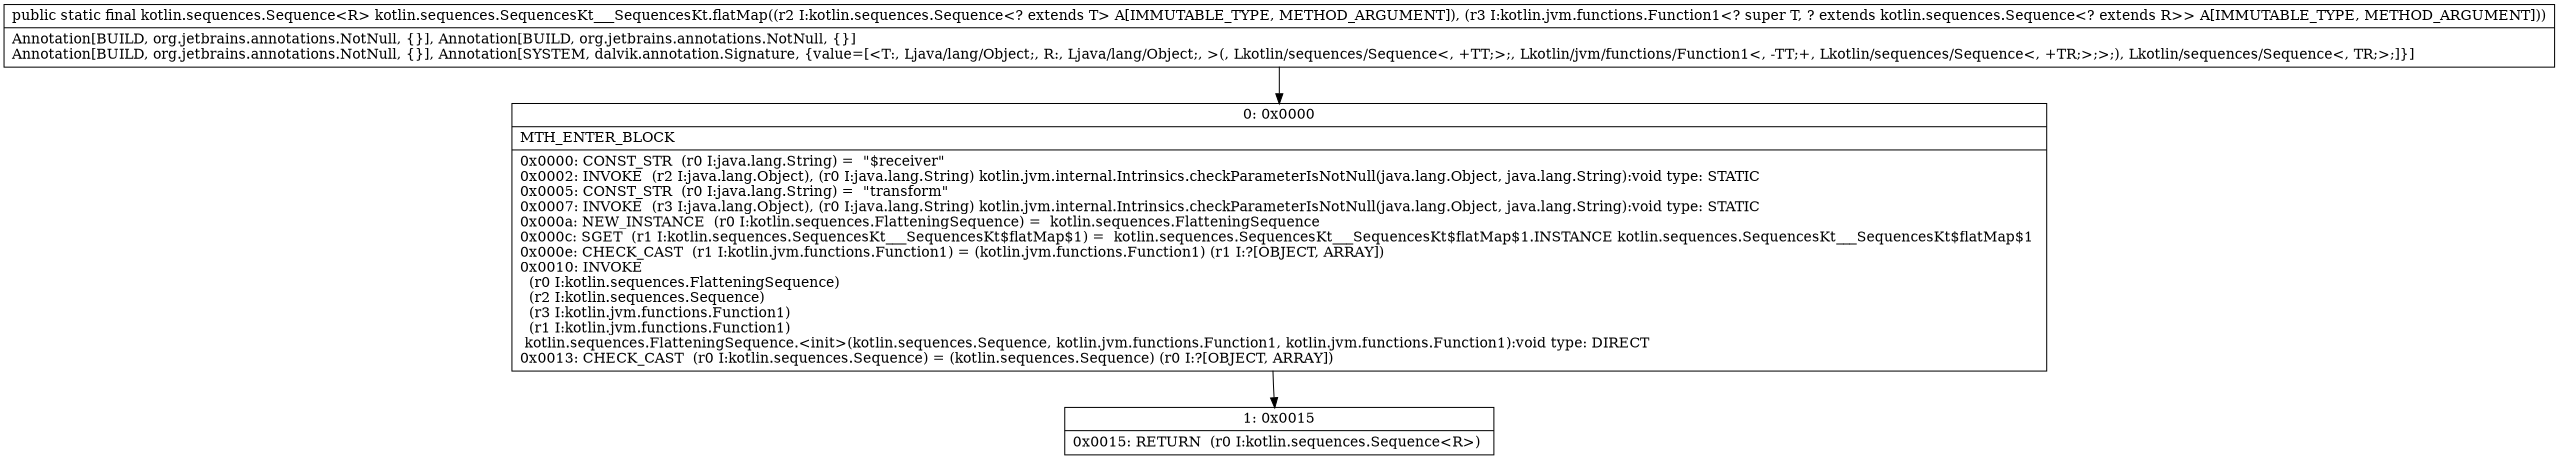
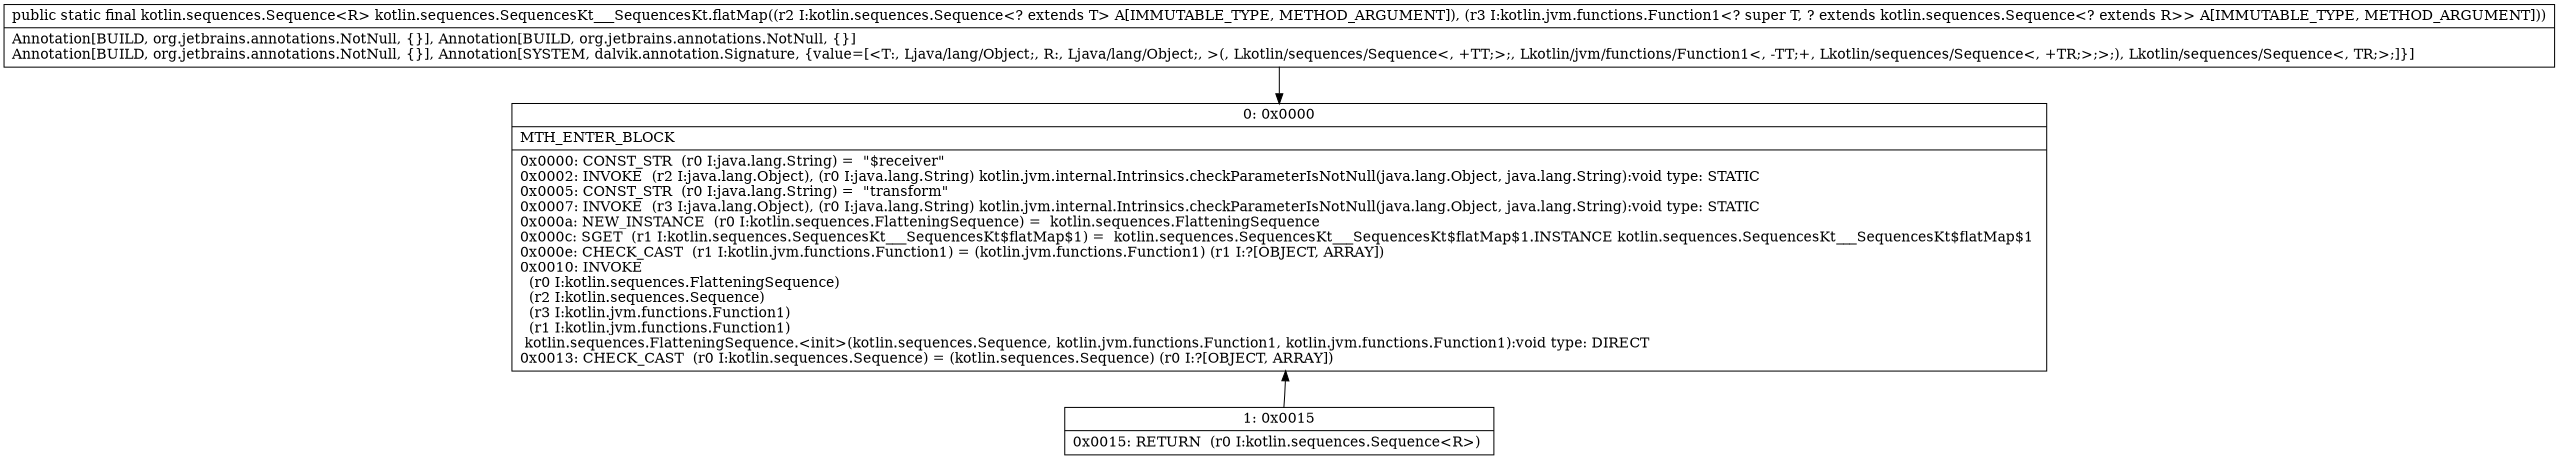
edge "0: 0x0000" -> "1: 0x0015": reversed
